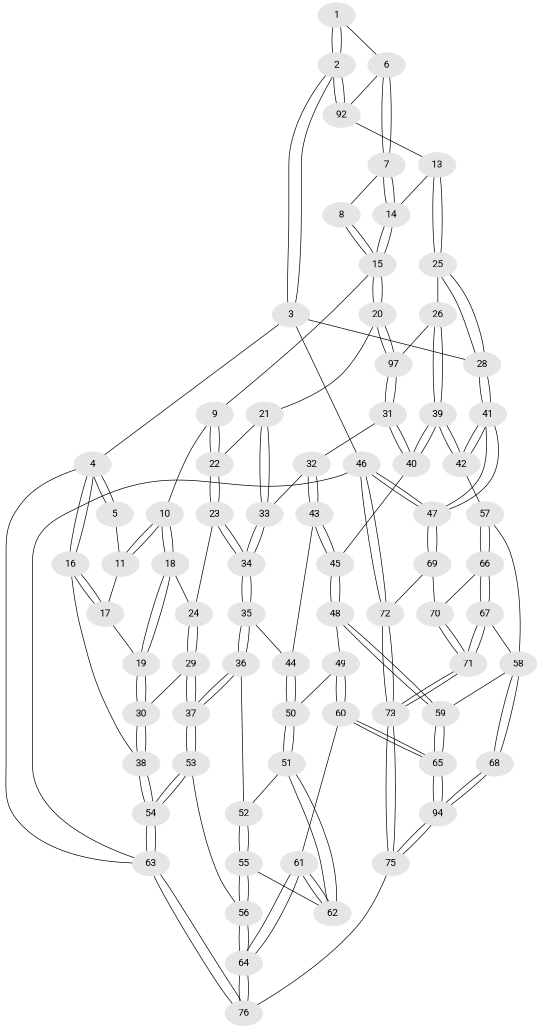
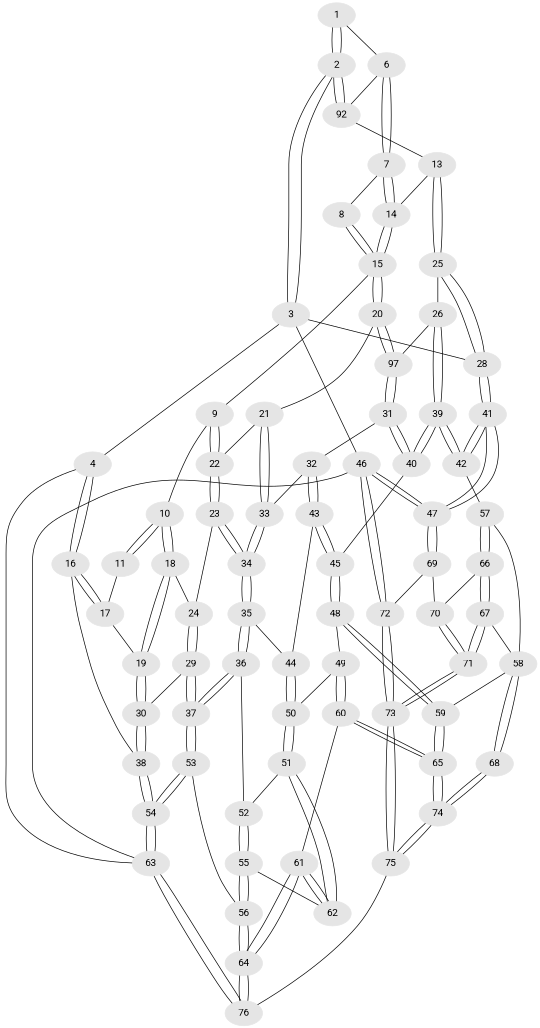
node "5": removed
node "94": label "94" -> "74"
